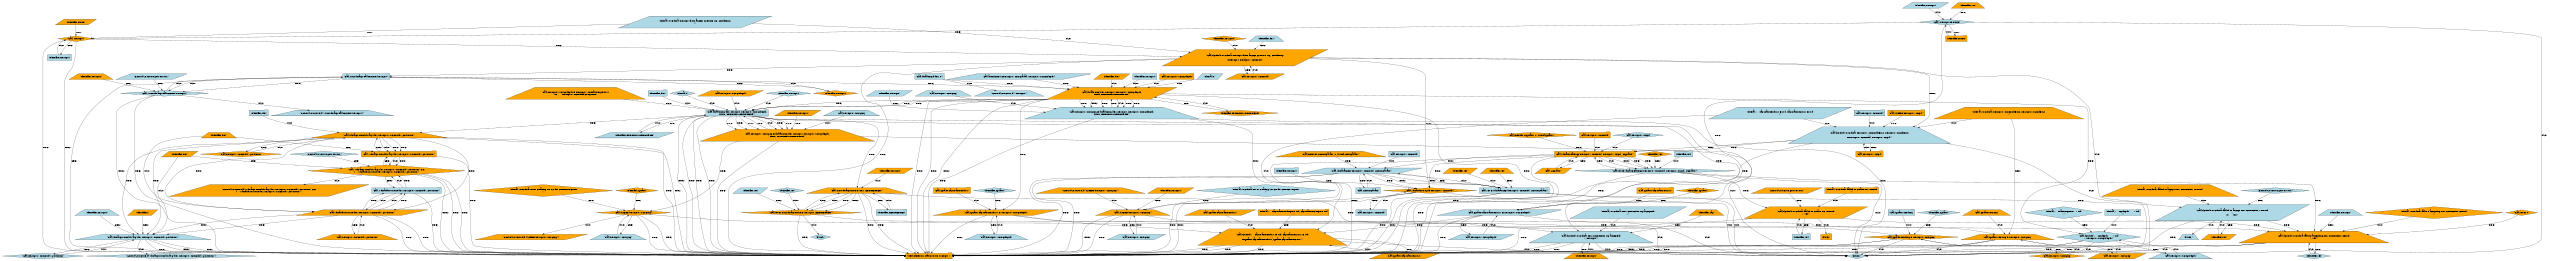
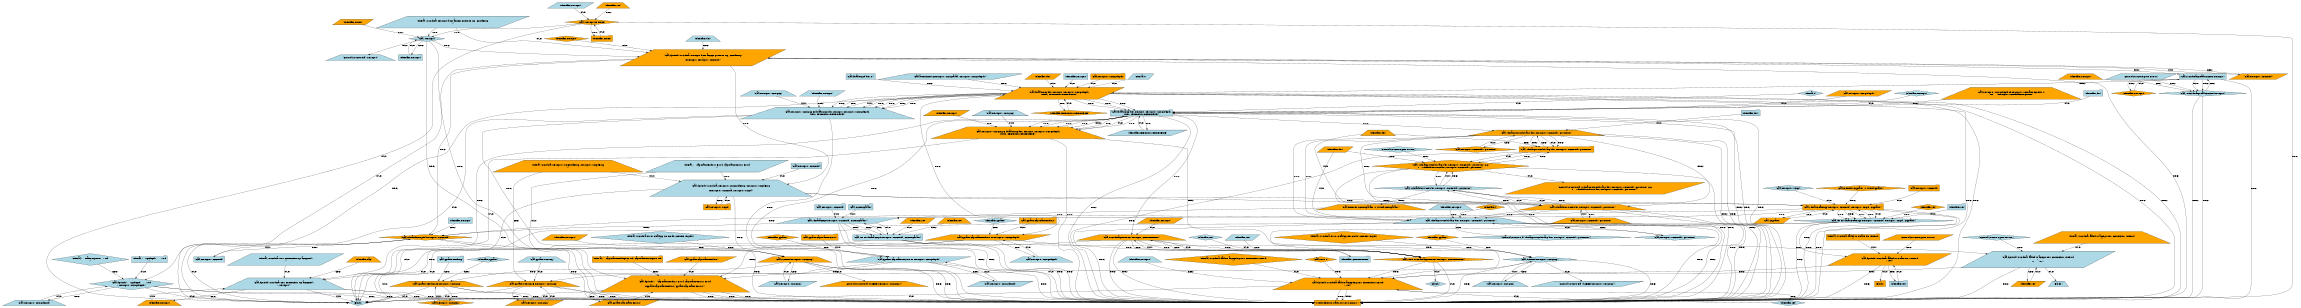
node "(Call,*newxprt = NULL)": fillcolor lightblue -> orange
node "(Call,!newxprt)": fillcolor orange -> lightblue
edge "(Call,!svc_rdma_prealloc_ctxts(newxprt))" -> "(Call,svc_rdma_prealloc_ctxts(newxprt))": label "AST: " -> "CFG: "
edge "(Call,ib_alloc_pd(dev, 0))" -> "(ControlStructure,if (!newxprt))": now "(Call,!newxprt)" -> "(ControlStructure,if (!newxprt))"
node "(ControlStructure,if (!svc_rdma_prealloc_ctxts(newxprt)))": removed
node "(Call,IS_ERR(newxprt->sc_pd))": removed
edge "(Call,rdma_accept(newxprt->sc_cm_id, &conn_param))" -> "(Call,&conn_param)": removed, label "CFG:"
node "(Call,!rdma_ib_or_roce(dev, newxprt->sc_cm_id->port_num))": shape folder -> diamond
node "(Call,svc_rdma_post_recv(new, GFP_KERNEL))": label "(Call,svc_rdma_post_recv(new, GFP_KERNEL))" -> "(Call,svc_rdma_post_recv(newxprt, GFP_KERNEL))"
edge "(ControlStructure,if (IS_ERR(newxprt->sc_sq_cq)))" -> "(Call,IS_ERR(newxprt->sc_sq_cq))": reversed
node "(Identifier,i)": shape parallelogram -> diamond
node "(Call,rdma_ib_or_roce(dev, newxprt->sc_cm_id->port_num))": shape parallelogram -> trapezium
node "(Call,IS_ERR(newxprt->sc_rq_cq))": fillcolor orange -> lightblue
node "(Call,qp_attr.recv_cq)": fillcolor orange -> lightblue
edge "(Call,IS_ERR(newxprt->sc_rq_cq))" -> "(Call,qp_attr.recv_cq = newxprt->sc_rq_cq)": label "DDG: " -> "AST: "
edge "(Call,qp_attr.send_cq)" -> "(Call,qp_attr.send_cq = newxprt->sc_sq_cq)": label "AST: " -> "CFG: "
edge "(Call,qp_attr.cap.max_send_wr = newxprt->sc_sq_depth)" -> "(MethodReturn,static struct svc_xprt *)": now "(Call,qp_attr.cap.max_send_wr = newxprt->sc_sq_depth)" -> "(Call,ret = svc_rdma_post_recv(newxprt, GFP_KERNEL))"
node "(ControlStructure,if (IS_ERR(newxprt->sc_rq_cq)))": fillcolor orange -> lightblue
edge "(Call,ret = svc_rdma_post_recv(newxprt, GFP_KERNEL))" -> "(MethodReturn,static struct svc_xprt *)": label "DDG: " -> "AST: "
node "(Call,qp_attr.send_cq = newxprt->sc_sq_cq)": shape diamond -> trapezium
edge "(Call,!rdma_ib_or_roce(dev, newxprt->sc_cm_id->port_num))" -> "(MethodReturn,static struct svc_xprt *)": now "(Call,!rdma_ib_or_roce(dev, newxprt->sc_cm_id->port_num))" -> "(Call,memset(&conn_param, 0, sizeof conn_param))"
